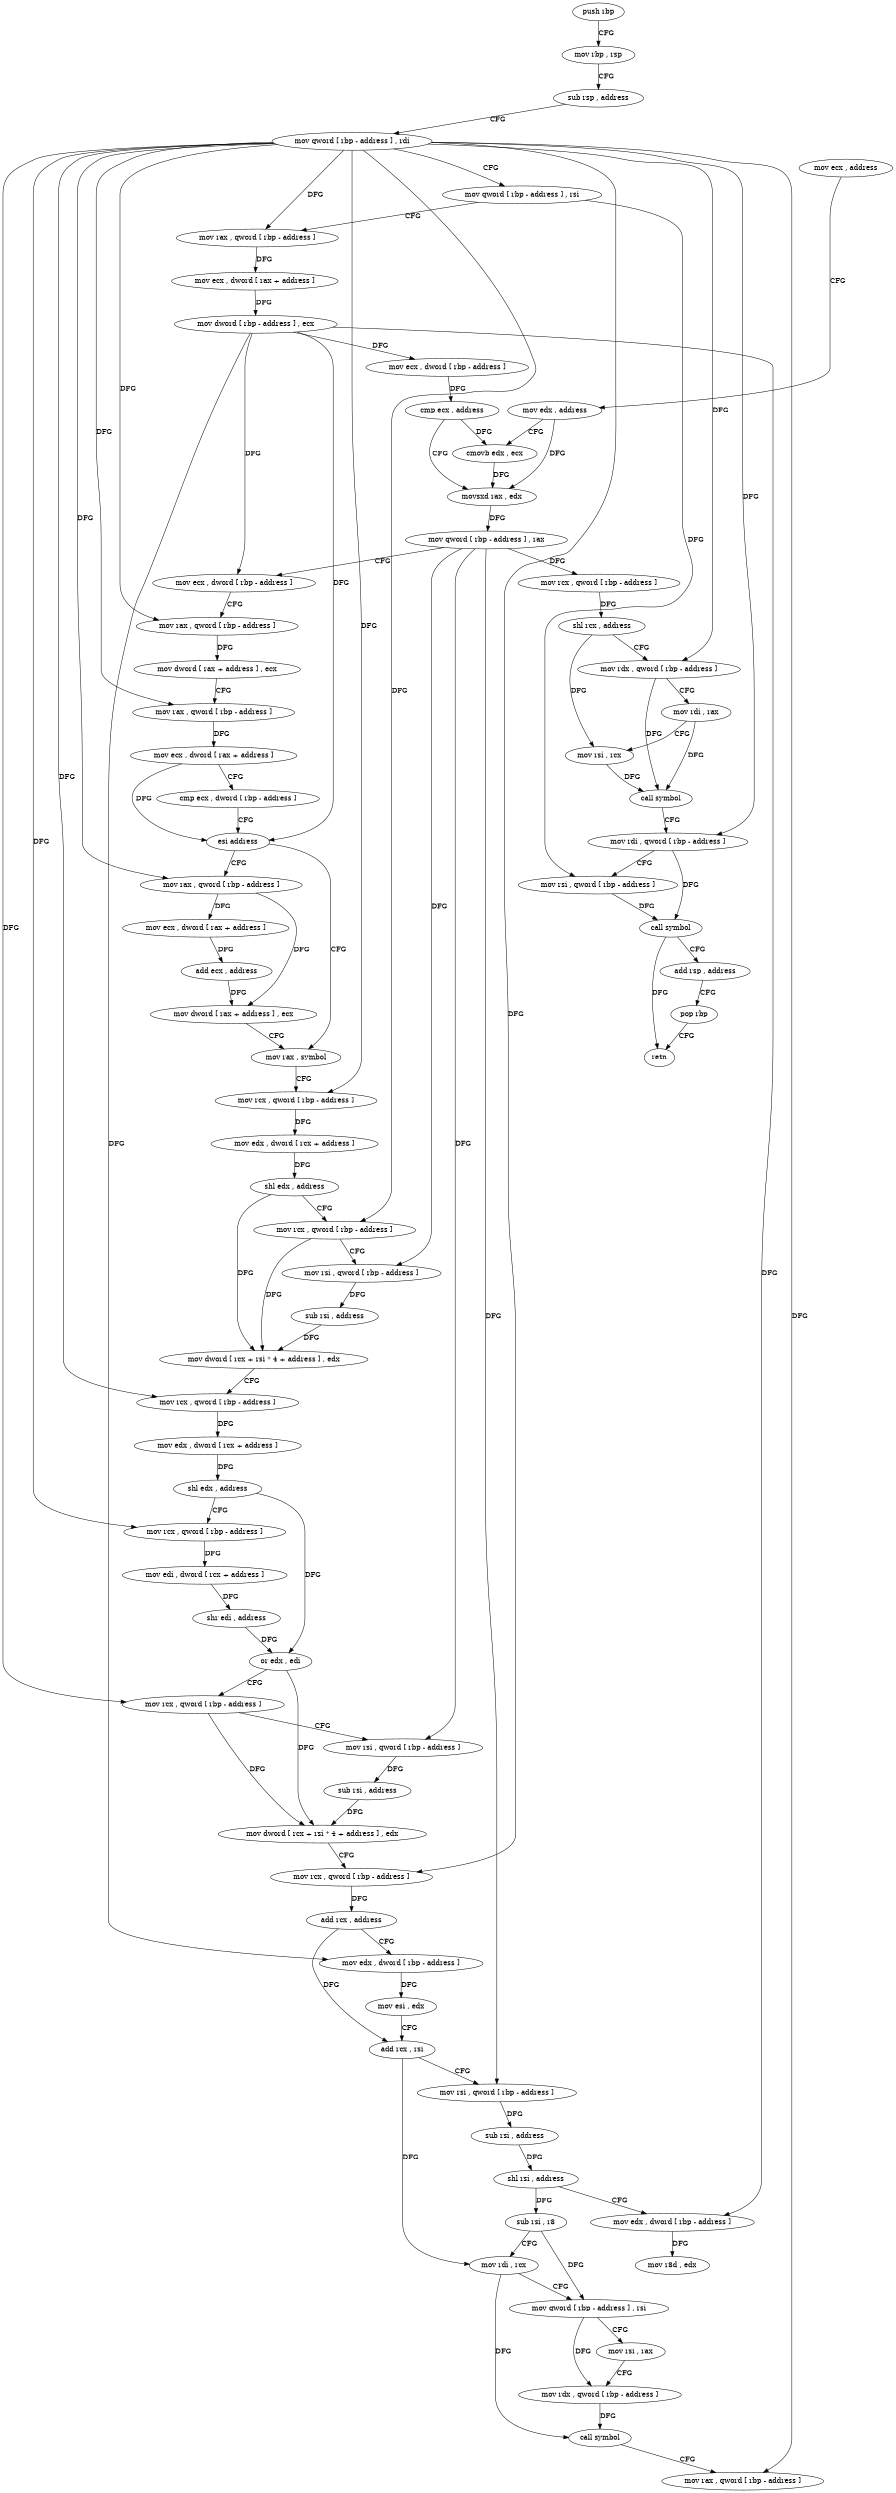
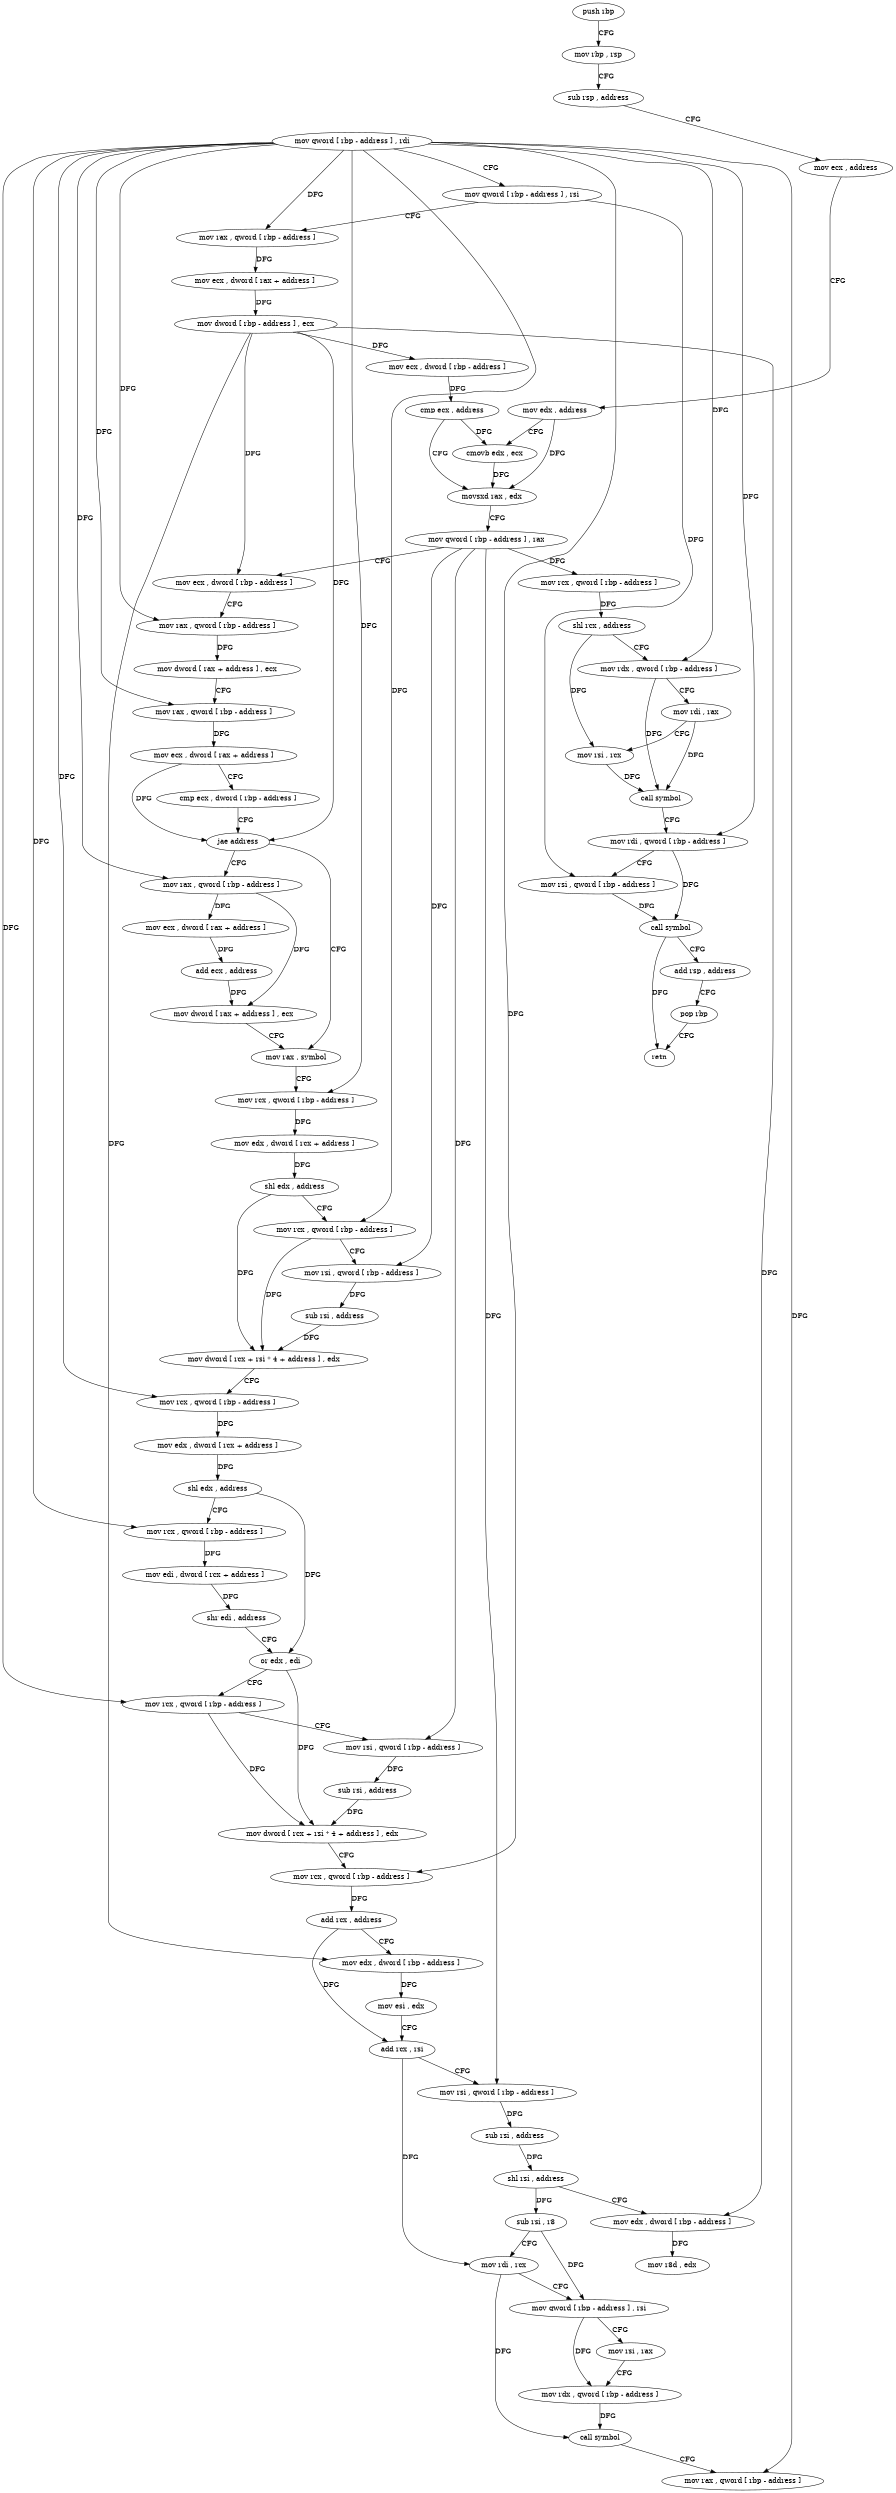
edge "sub rsp , address" -> "mov qword [ rbp - address ] , rdi": now "sub rsp , address" -> "mov ecx , address"
edge "movsxd rax , edx" -> "mov qword [ rbp - address ] , rax": label "DFG" -> "CFG"
node "esi address": label "esi address" -> "jae address"
edge "shr edi , address" -> "or edx , edi": label "DFG" -> "CFG"
